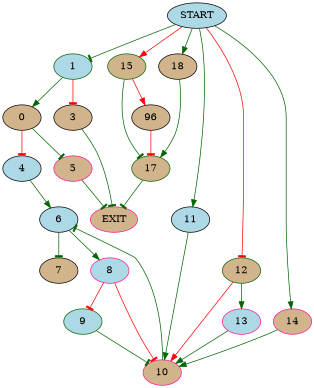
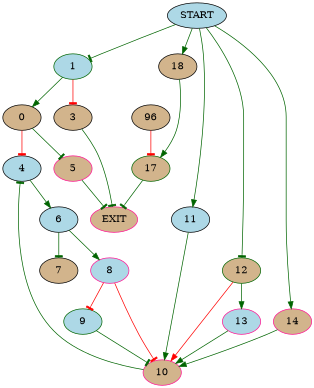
node "15": removed
edge "START" -> "12": color red -> darkgreen
edge "10" -> "6": now "10" -> "4"
